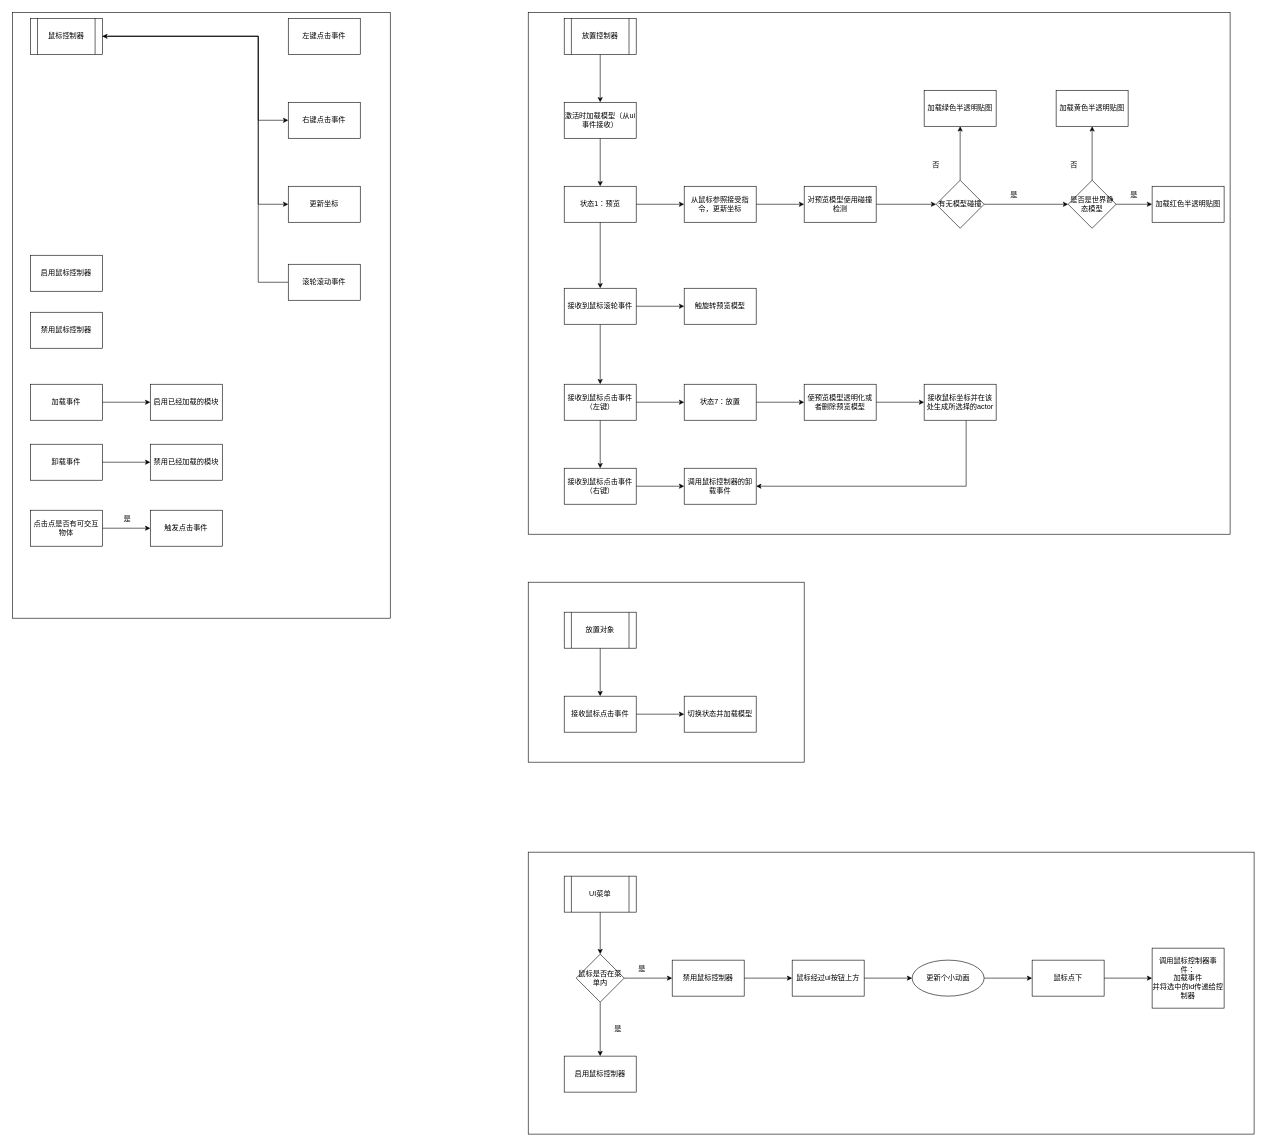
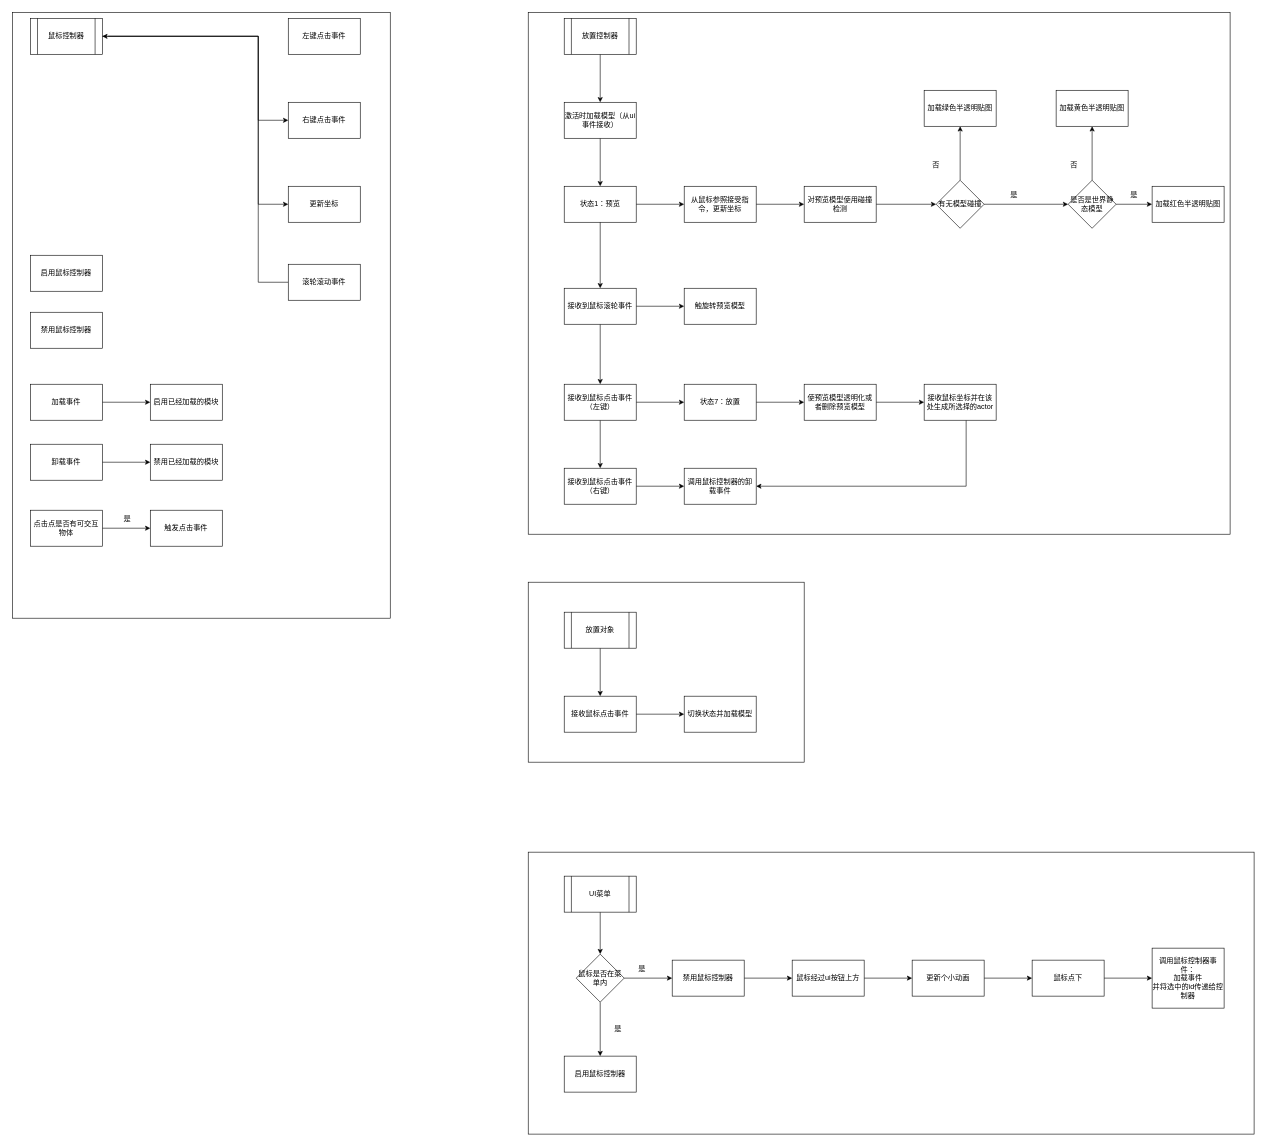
node "更新个小动画": shape ellipse -> rectangle
